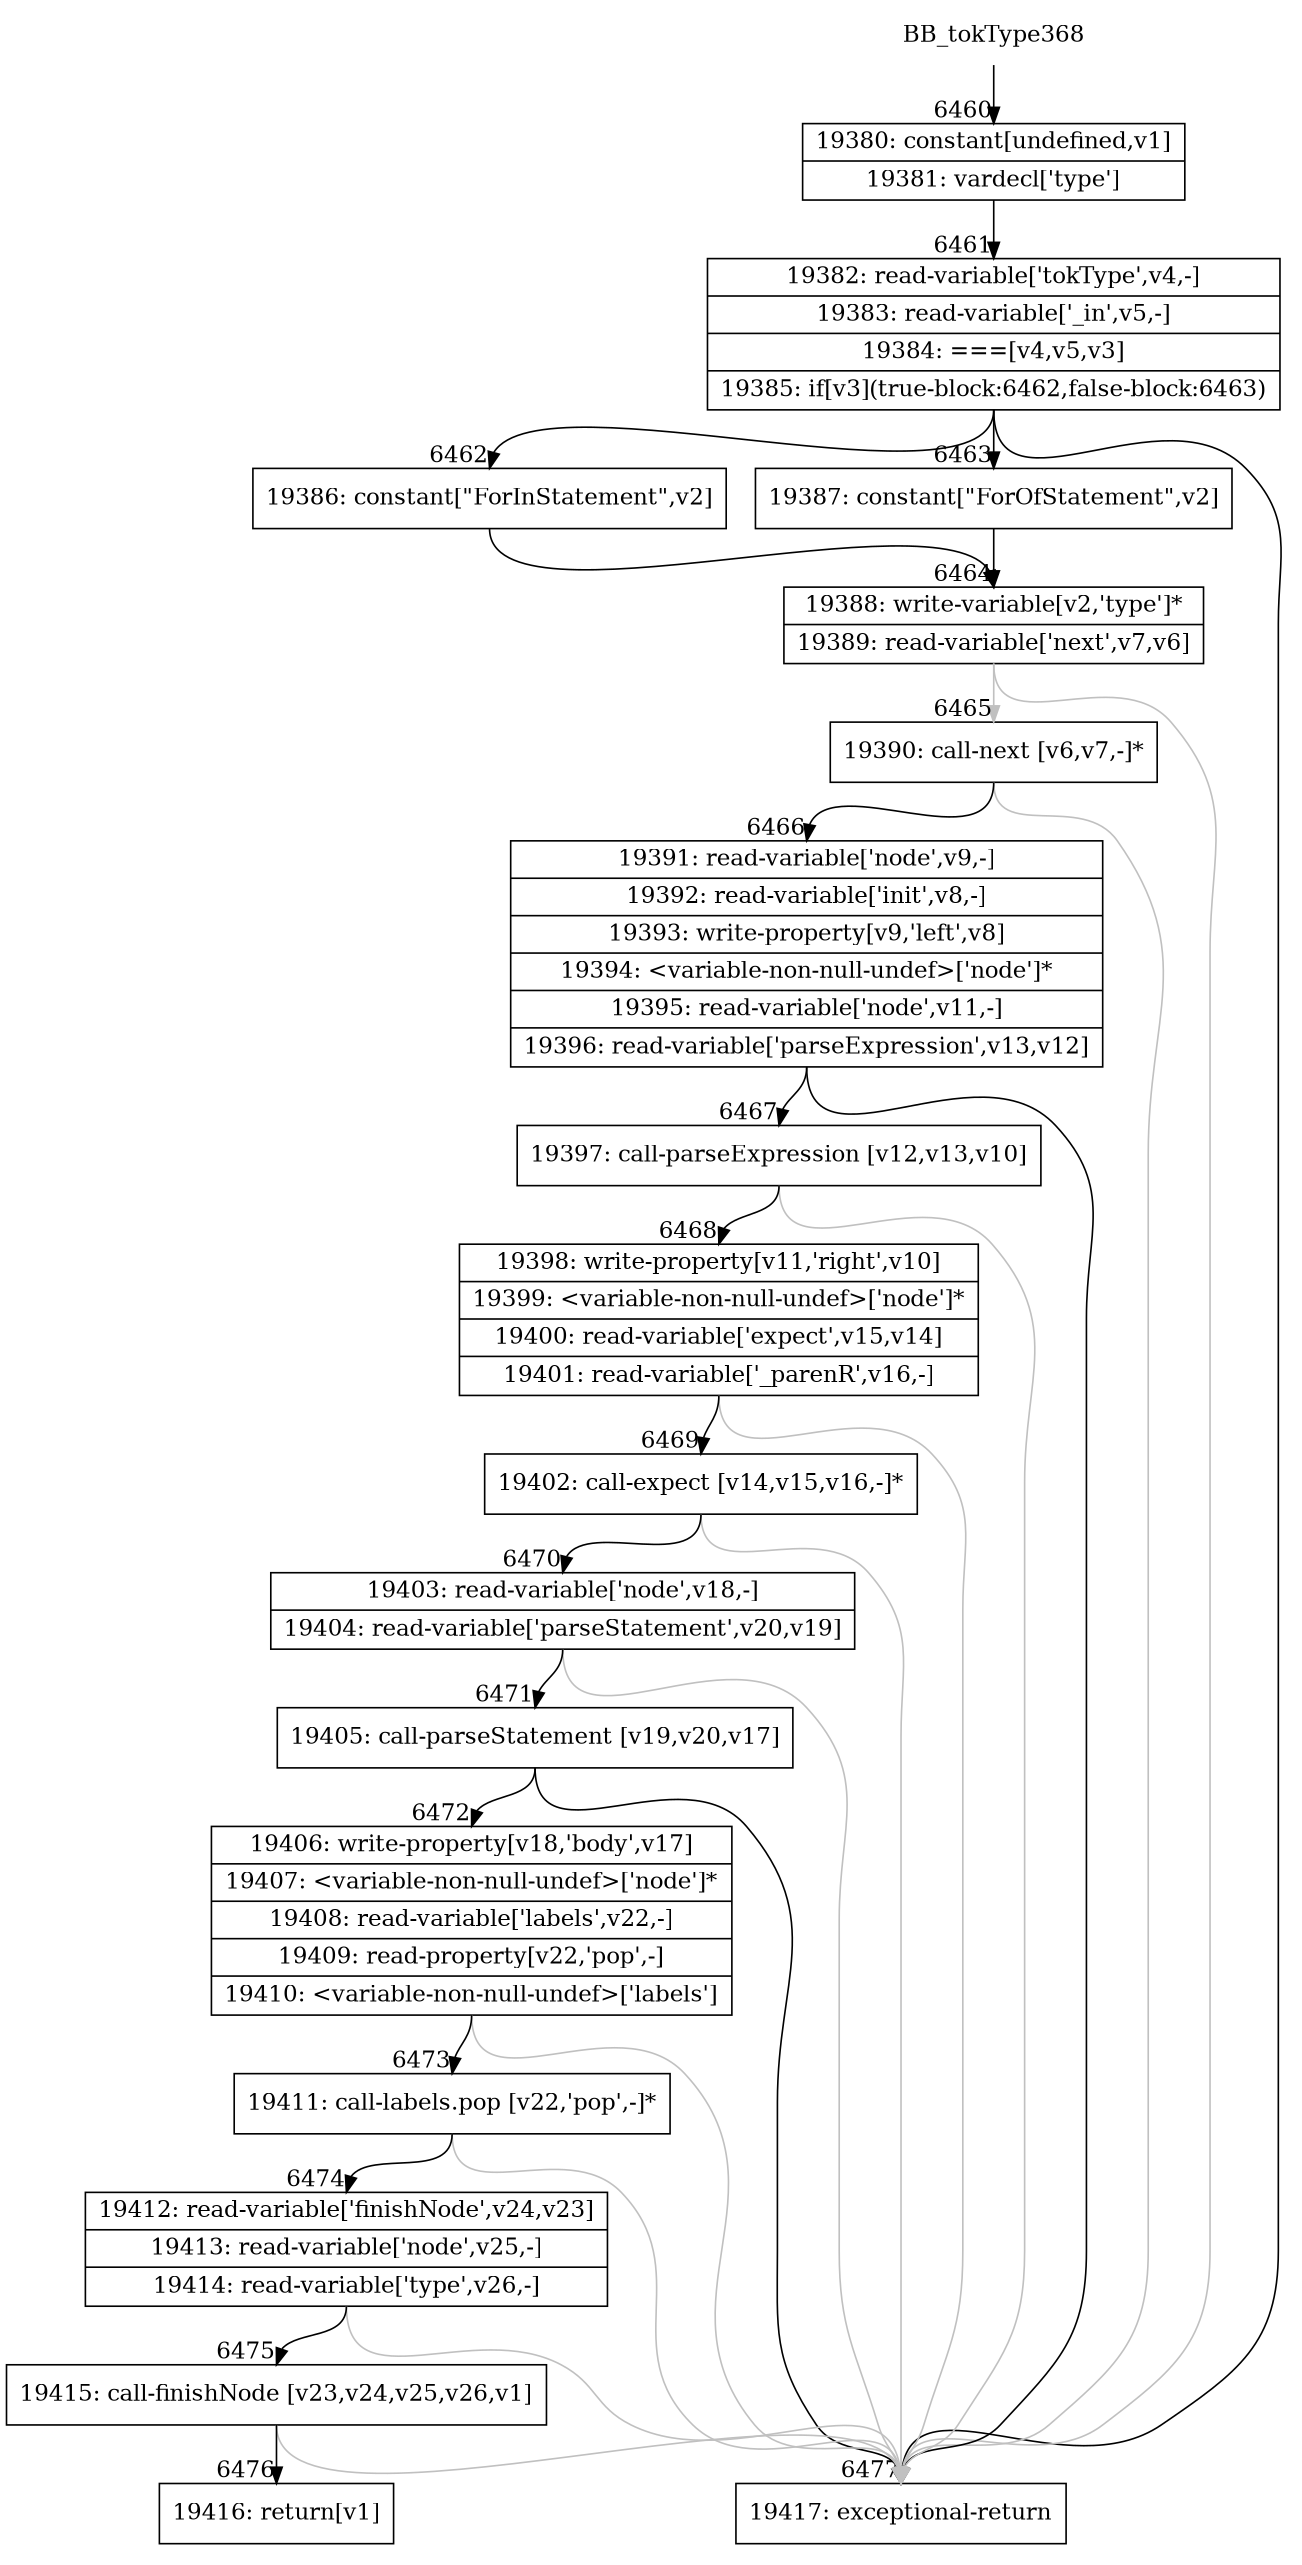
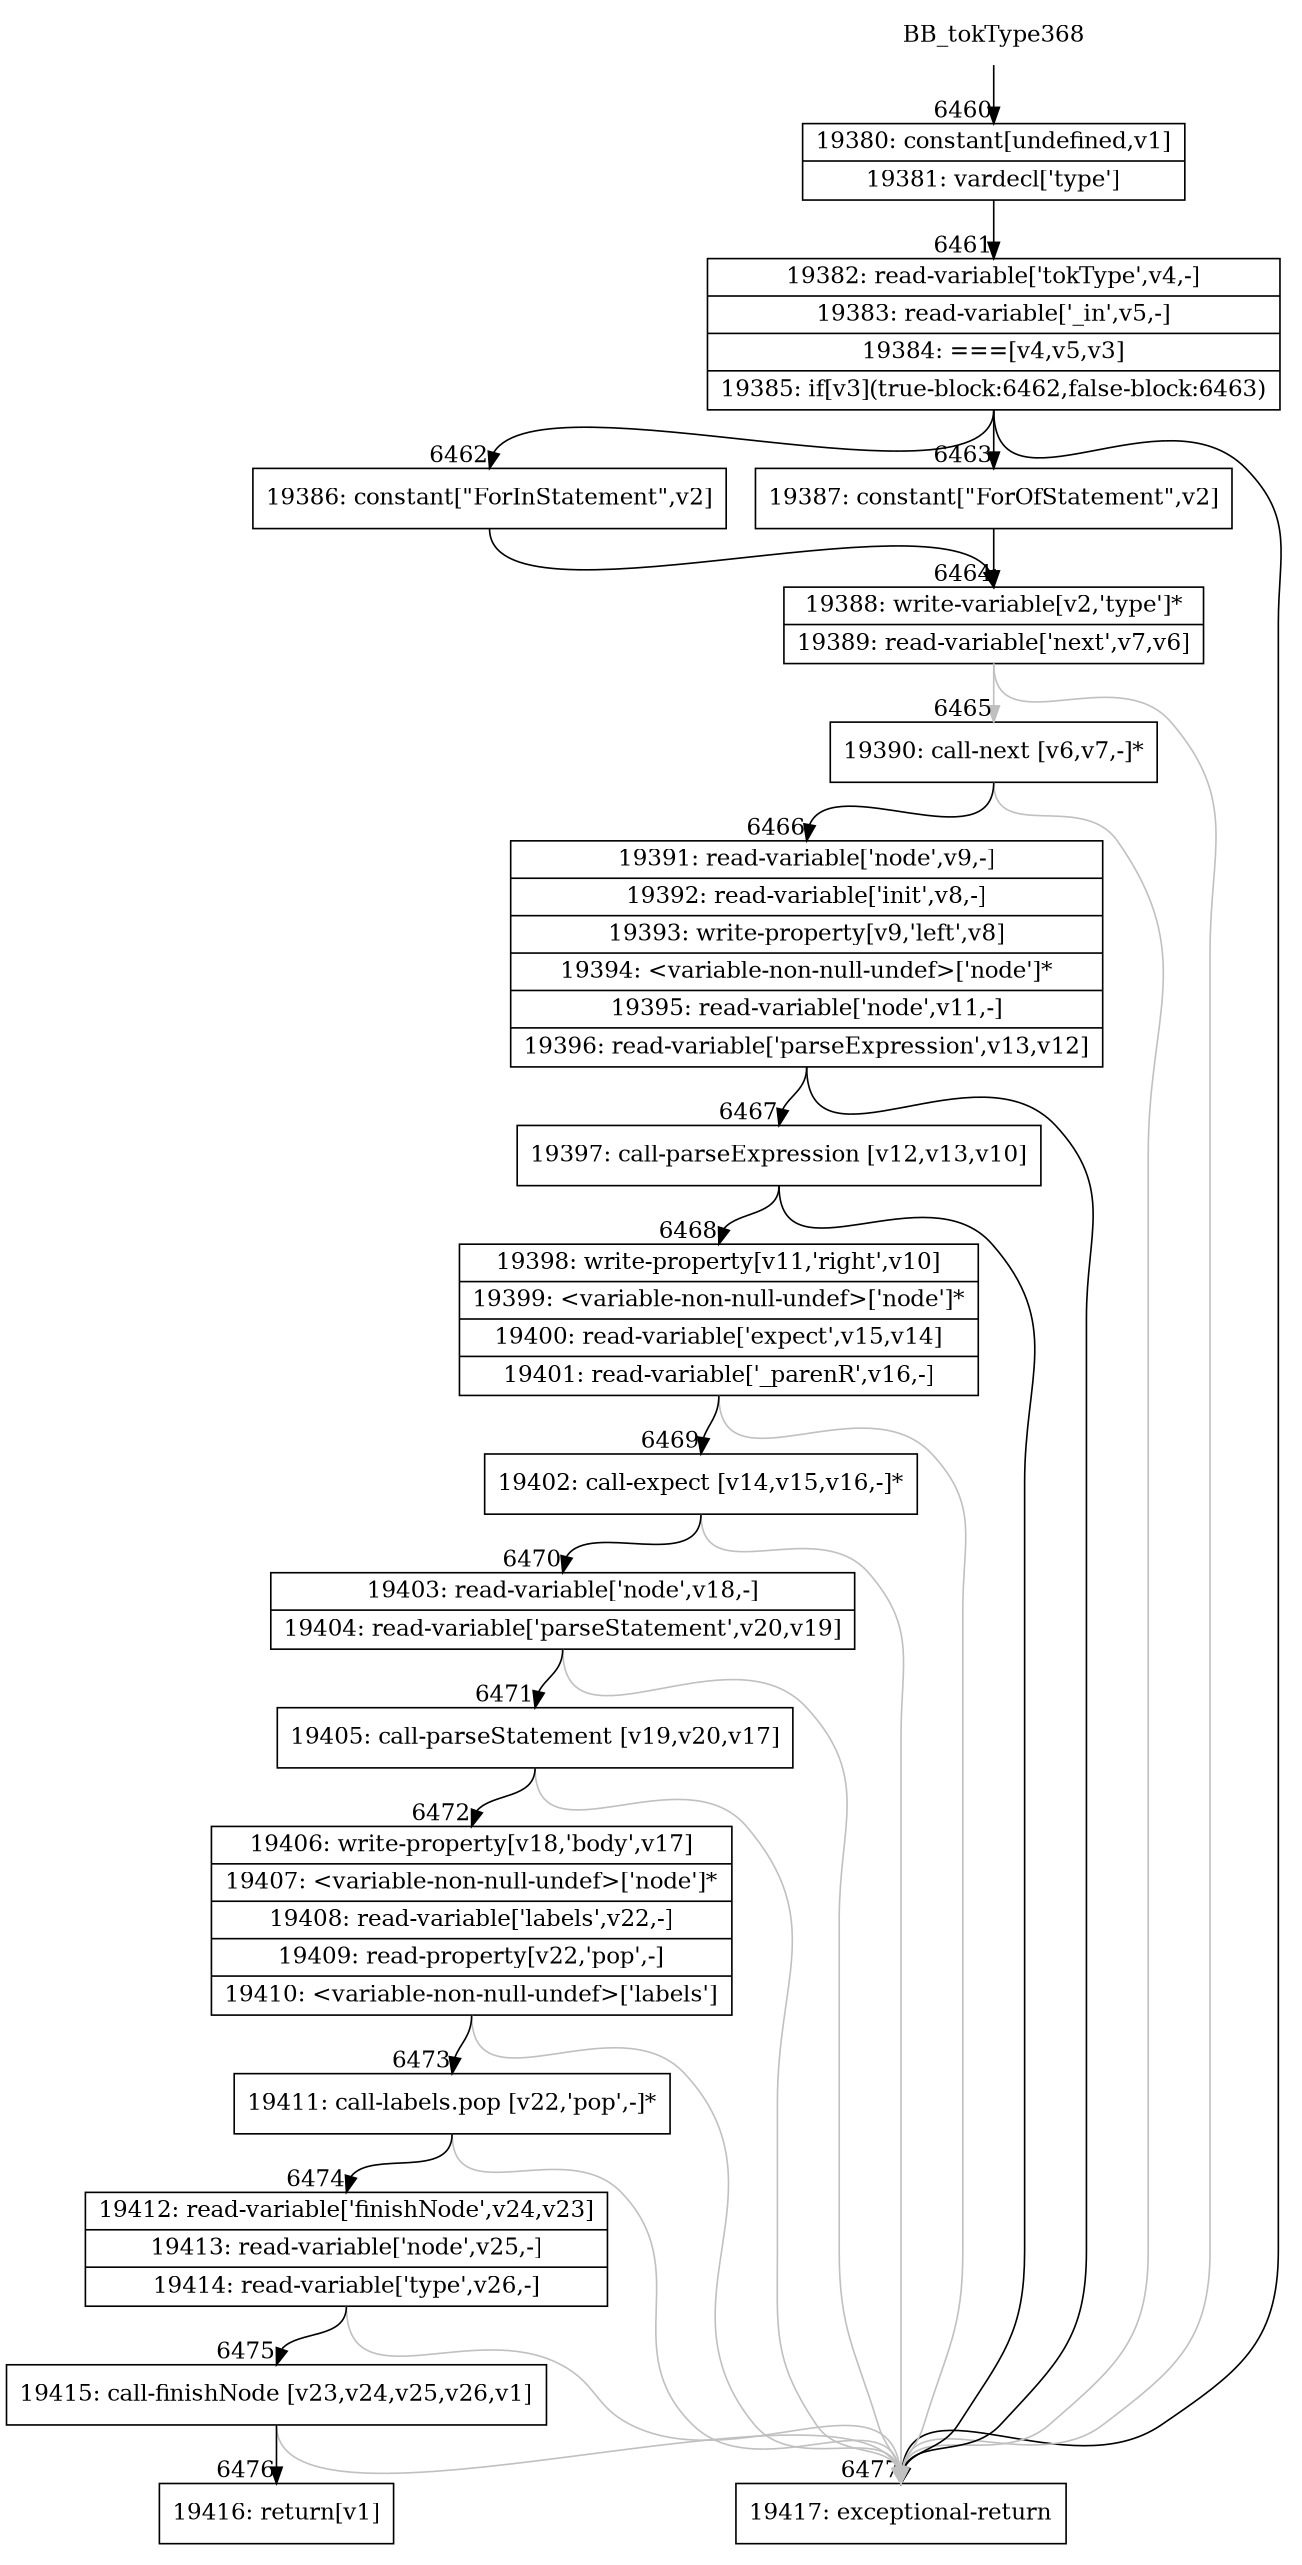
edge "19397: call-parseExpression [v12,v13,v10]" -> "19417: exceptional-return": color gray -> black
edge "19405: call-parseStatement [v19,v20,v17]" -> "19417: exceptional-return": color black -> gray
